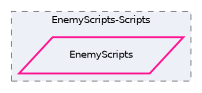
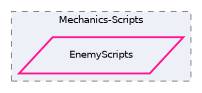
cluster "EnemyScripts-Scripts": label "EnemyScripts-Scripts" -> "Mechanics-Scripts"
